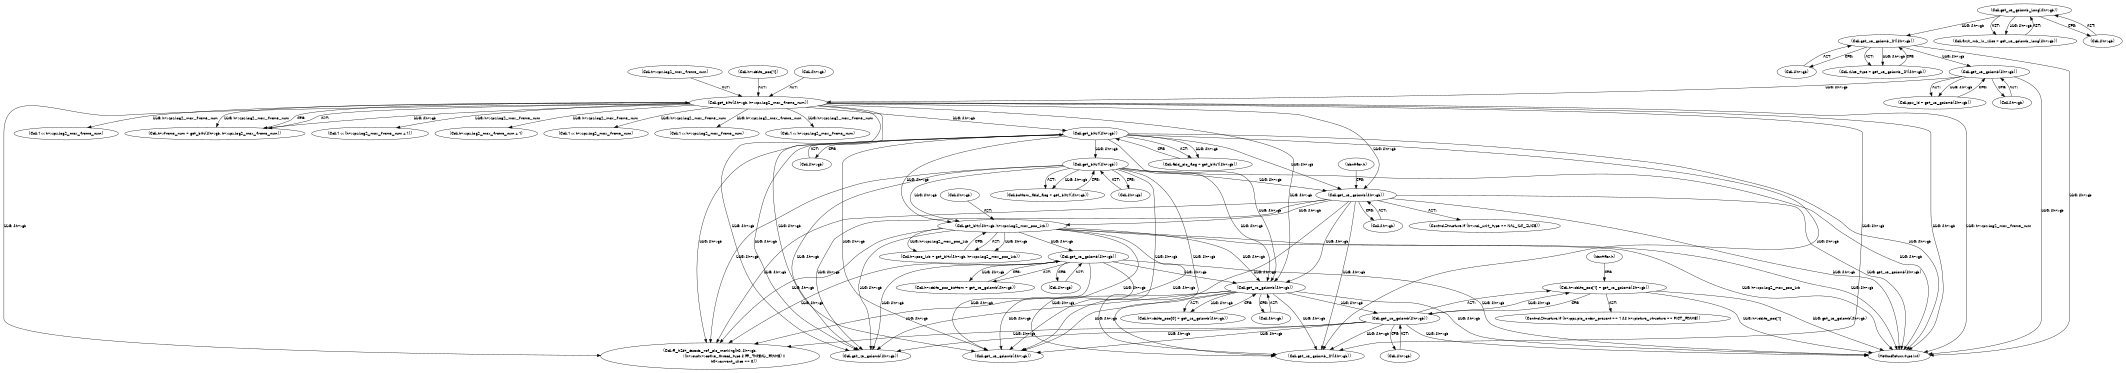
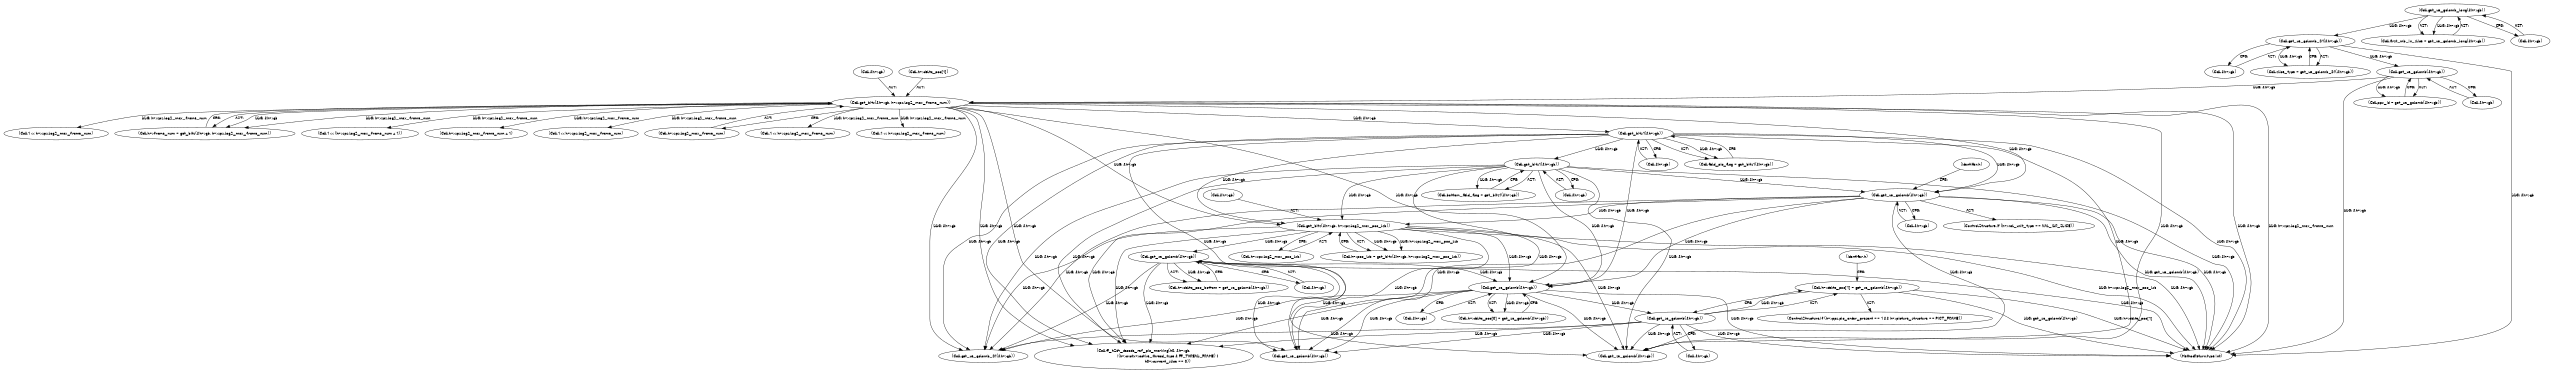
edge "(Call,get_bits(&h->gb, h->sps.log2_max_frame_num))" -> "(Call,h->sps.log2_max_frame_num)": added, label "CFG:"
edge "(Call,get_bits(&h->gb, h->sps.log2_max_frame_num))" -> "(Call,get_bits(&h->gb, h->sps.log2_max_poc_lsb))": added, label "DDG: &h->gb"
node "(Call,h->sps.log2_max_poc_lsb)": added
